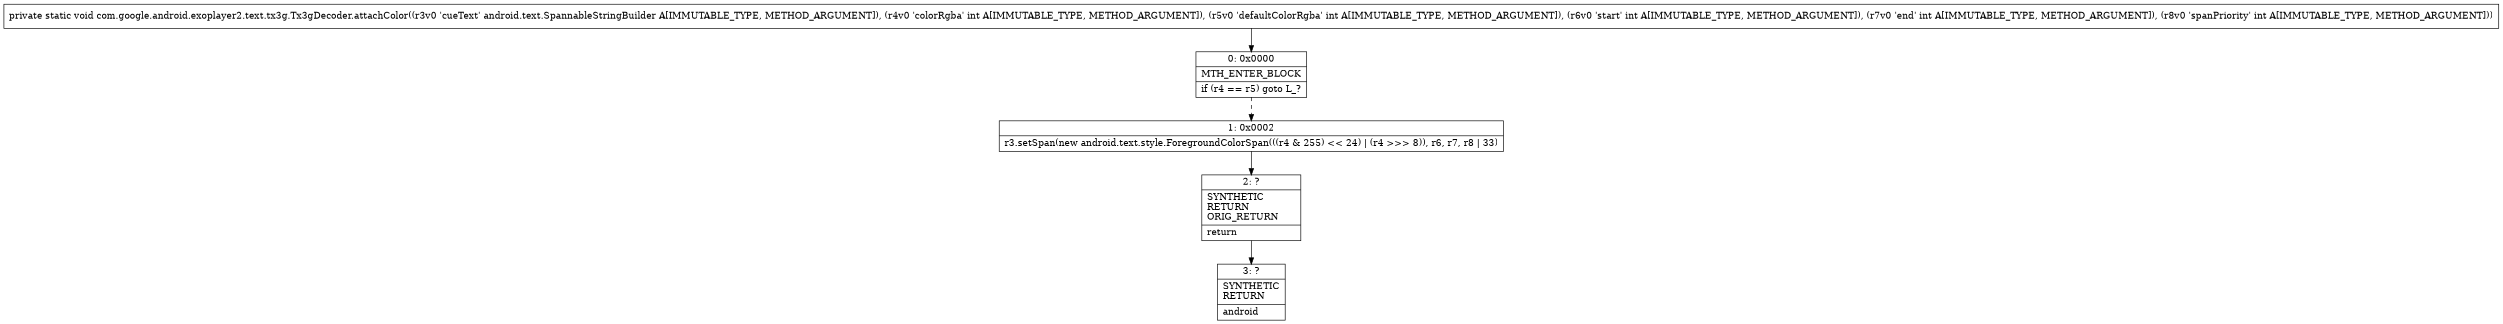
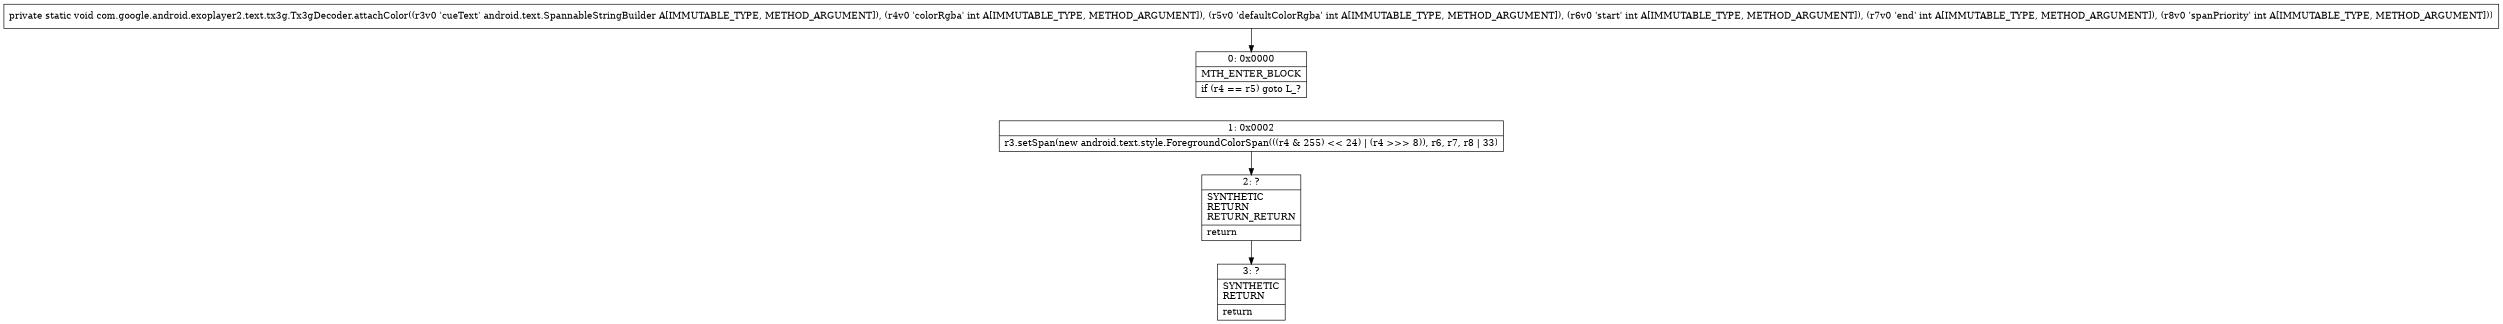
edge "0: 0x0000" -> "1: 0x0002": removed
node "2: ?": text "ORIG_RETURN" -> "RETURN_RETURN"
node "3: ?": text "android" -> "return"
